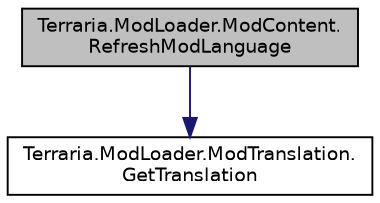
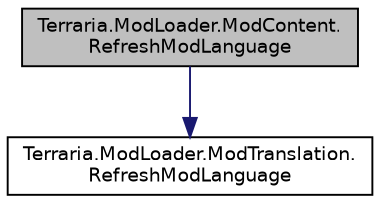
node "Terraria.ModLoader.ModTranslation. GetTranslation": label "Terraria.ModLoader.ModTranslation. GetTranslation" -> "Terraria.ModLoader.ModTranslation. RefreshModLanguage"
